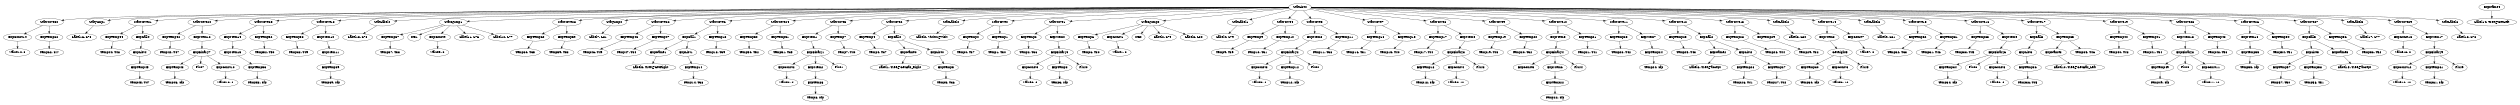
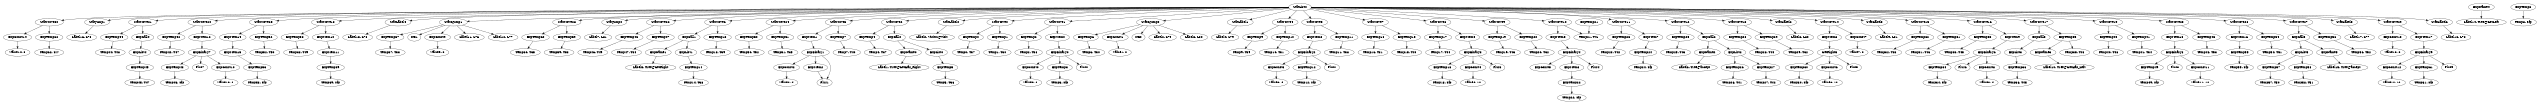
edge "StatMove10" -> "ExpTemp21": now "StatMove10" -> "Temp21: T41"
edge "ExpMem2" -> "ExpTemp8": now "ExpMem2" -> "Plus1"
